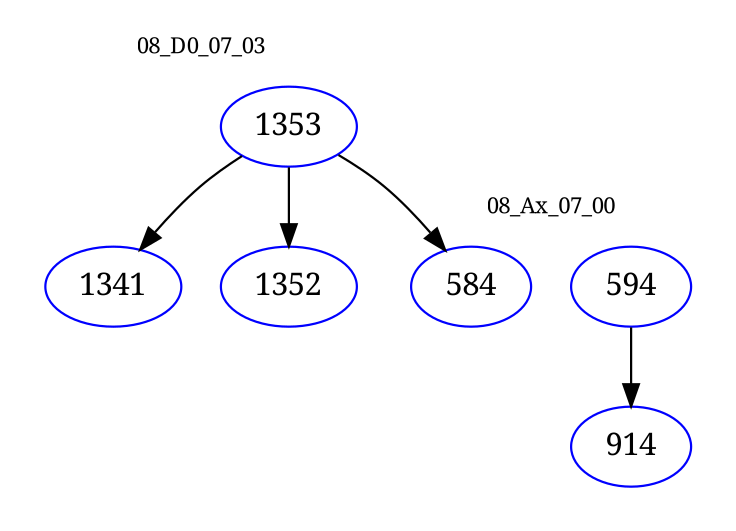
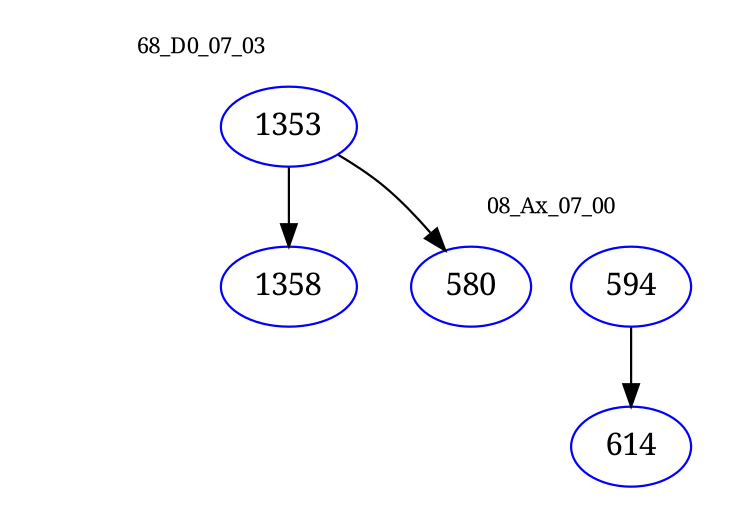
cluster "08_D0_07_03": label "08_D0_07_03" -> "68_D0_07_03"
node "1341": removed
node "1352": label "1352" -> "1358"
node "584": label "584" -> "580"
node "914": label "914" -> "614"
